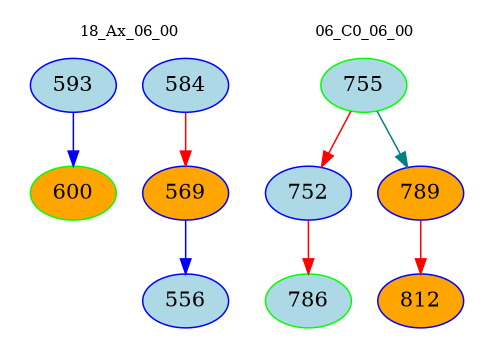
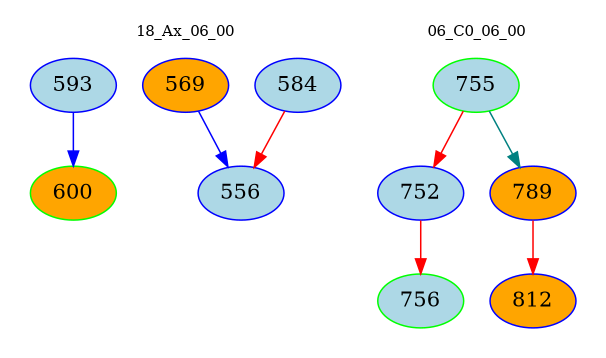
edge "584" -> "569": now "584" -> "556"
node "786": label "786" -> "756"
